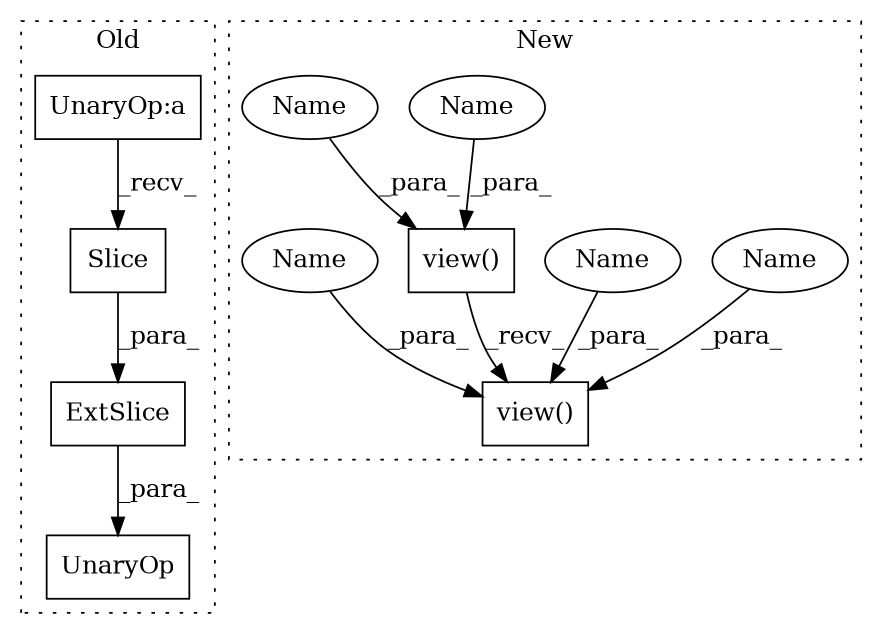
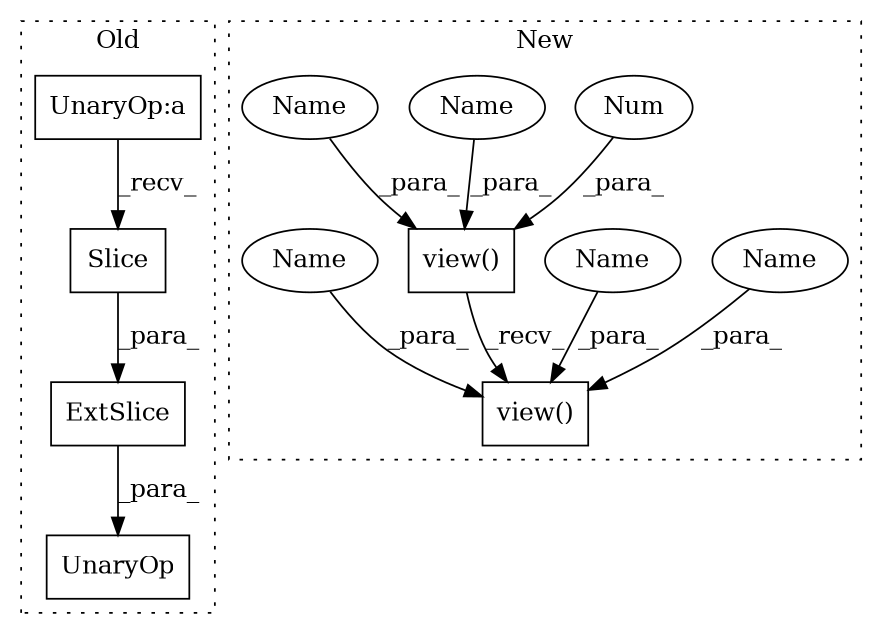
node "Num": added
